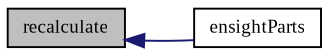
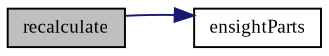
edge "ensightParts" -> "recalculate": reversed
